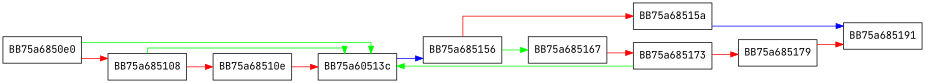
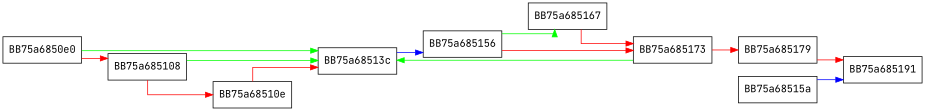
edge "BB75a685156" -> "BB75a68515a": now "BB75a685156" -> "BB75a685173"
node "BB75a60513c": label "BB75a60513c" -> "BB75a68513c"
